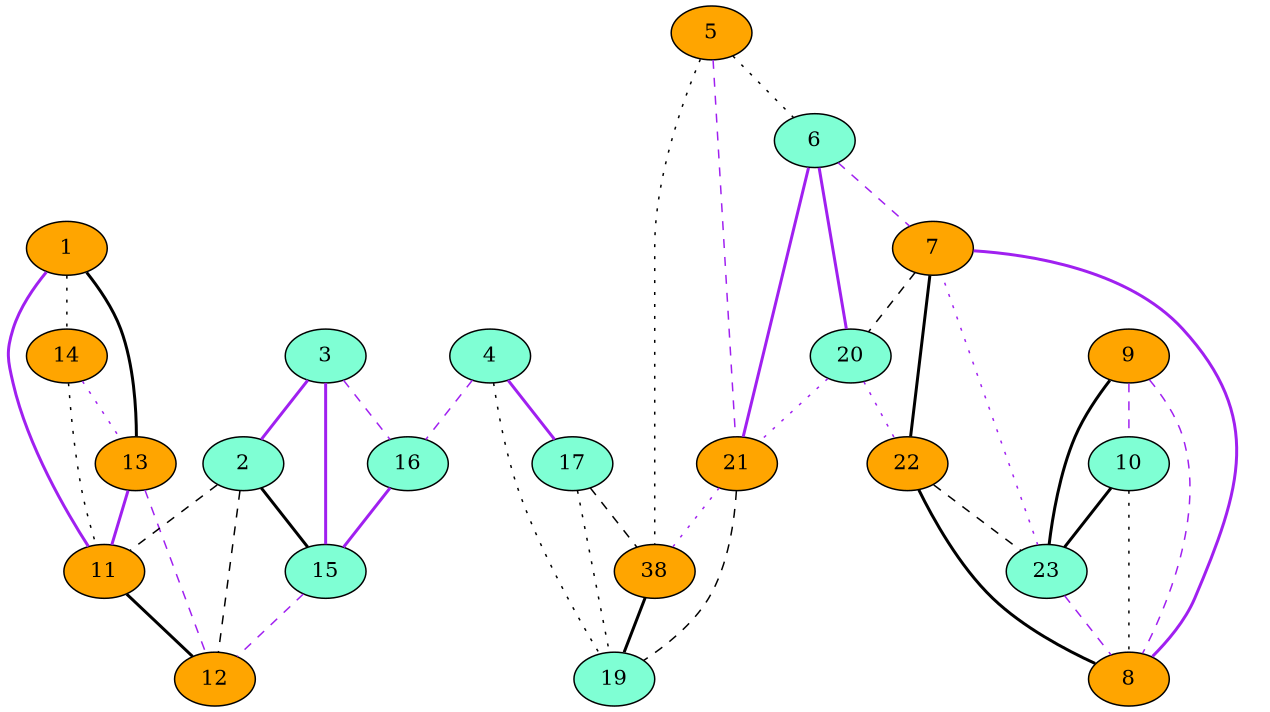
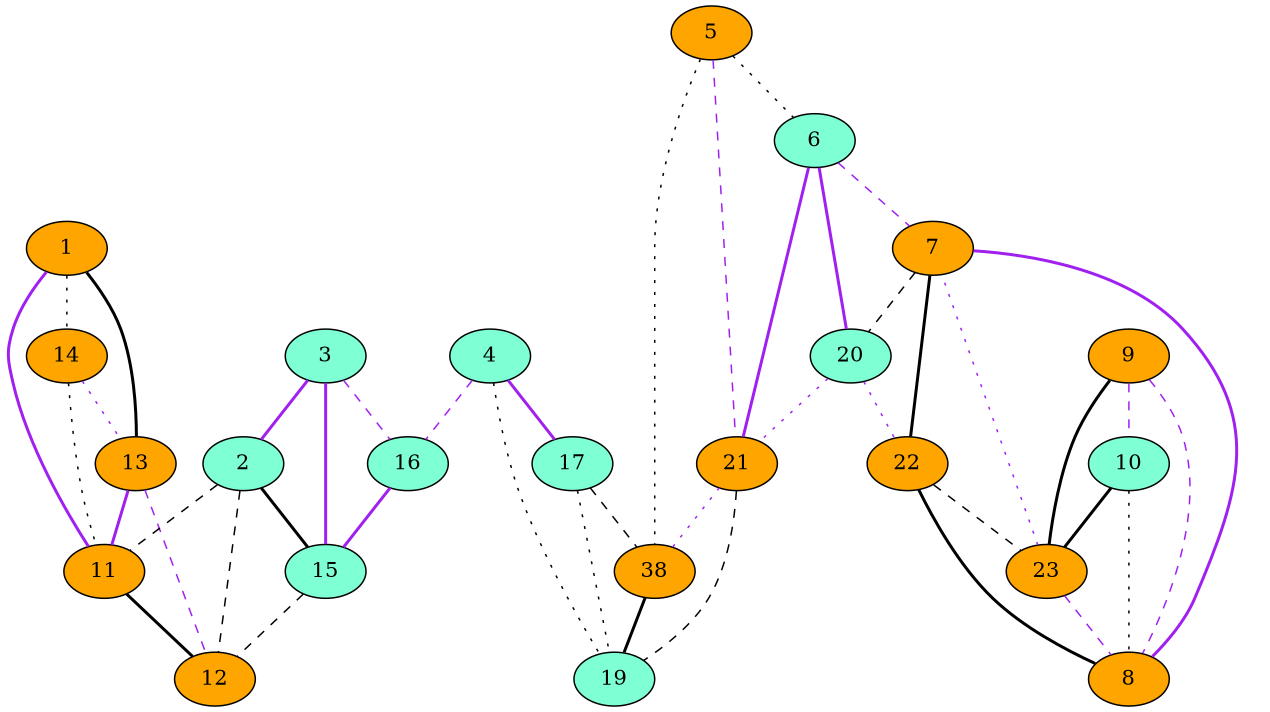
node "23": fillcolor aquamarine -> orange
edge "15" -- "12": color purple -> black
